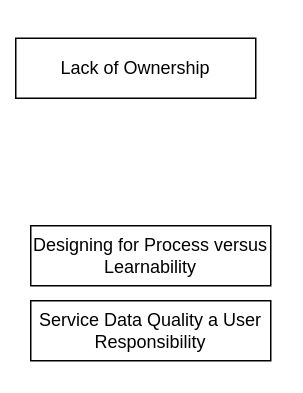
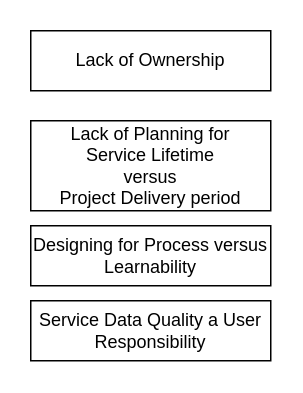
node "Lack of Ownership": moved (136, 68) -> (151, 61)
node "Lack of Planning for Service Lifetime versus Project Delivery period": added
